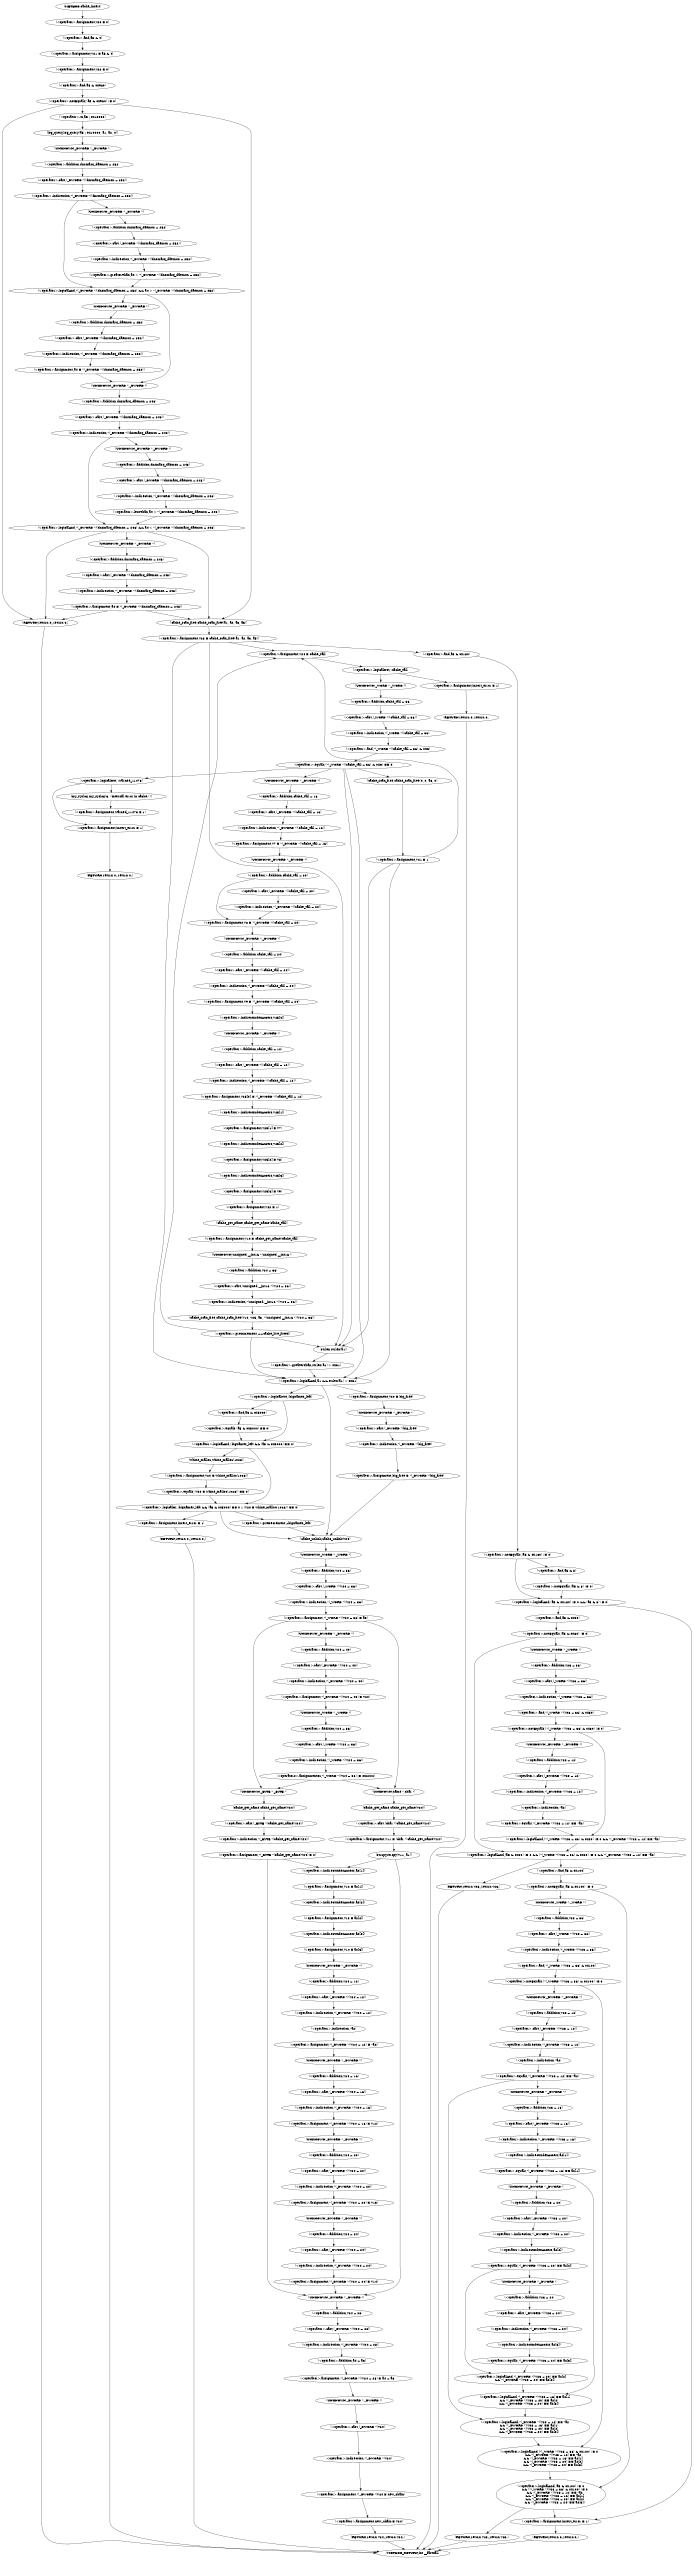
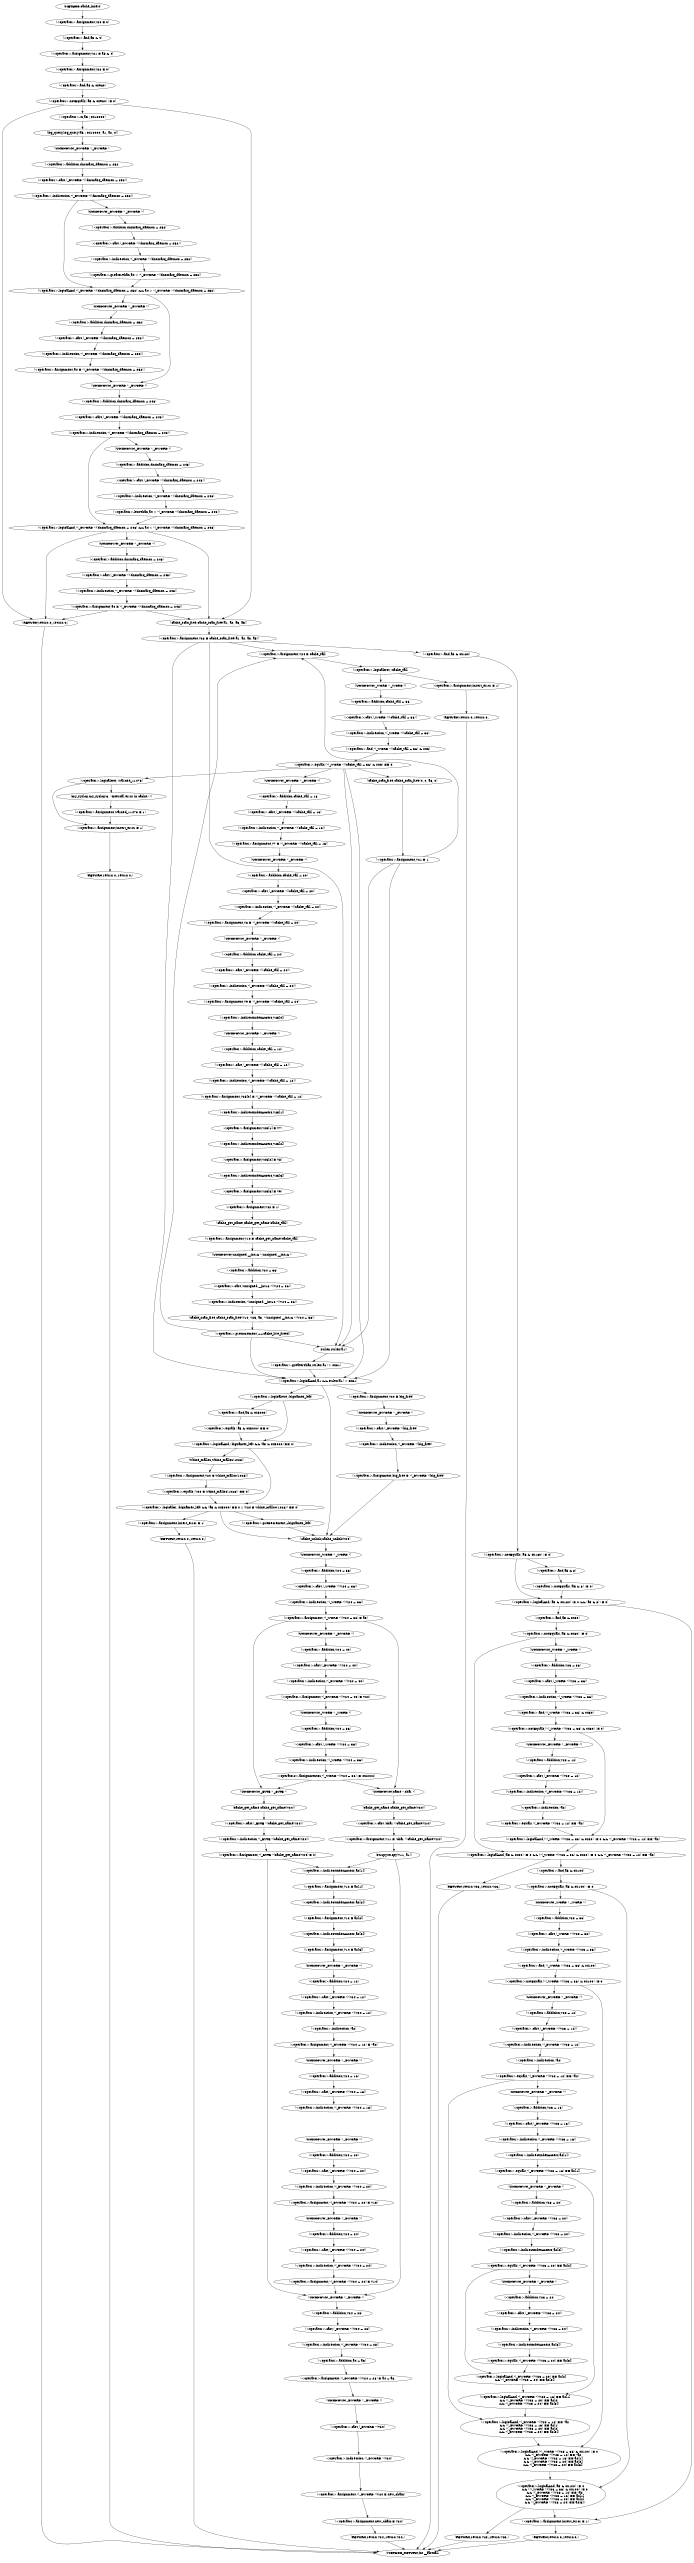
edge "(<operator>.addition,cache_tail + 20)" -> "(<operator>.assignment,v8 = *(_DWORD *)(cache_tail + 20))": now "(<operator>.addition,cache_tail + 20)" -> "(<operator>.cast,(_DWORD *)(cache_tail + 20))"
edge "(<operator>.indirection,*(_BYTE *)cache_get_name(v24))" -> "(<operator>.assignment,*(_BYTE *)cache_get_name(v24) = 0)": added
node "(<operator>.assignment,*(_DWORD *)(v24 + 16) = v12)": removed
